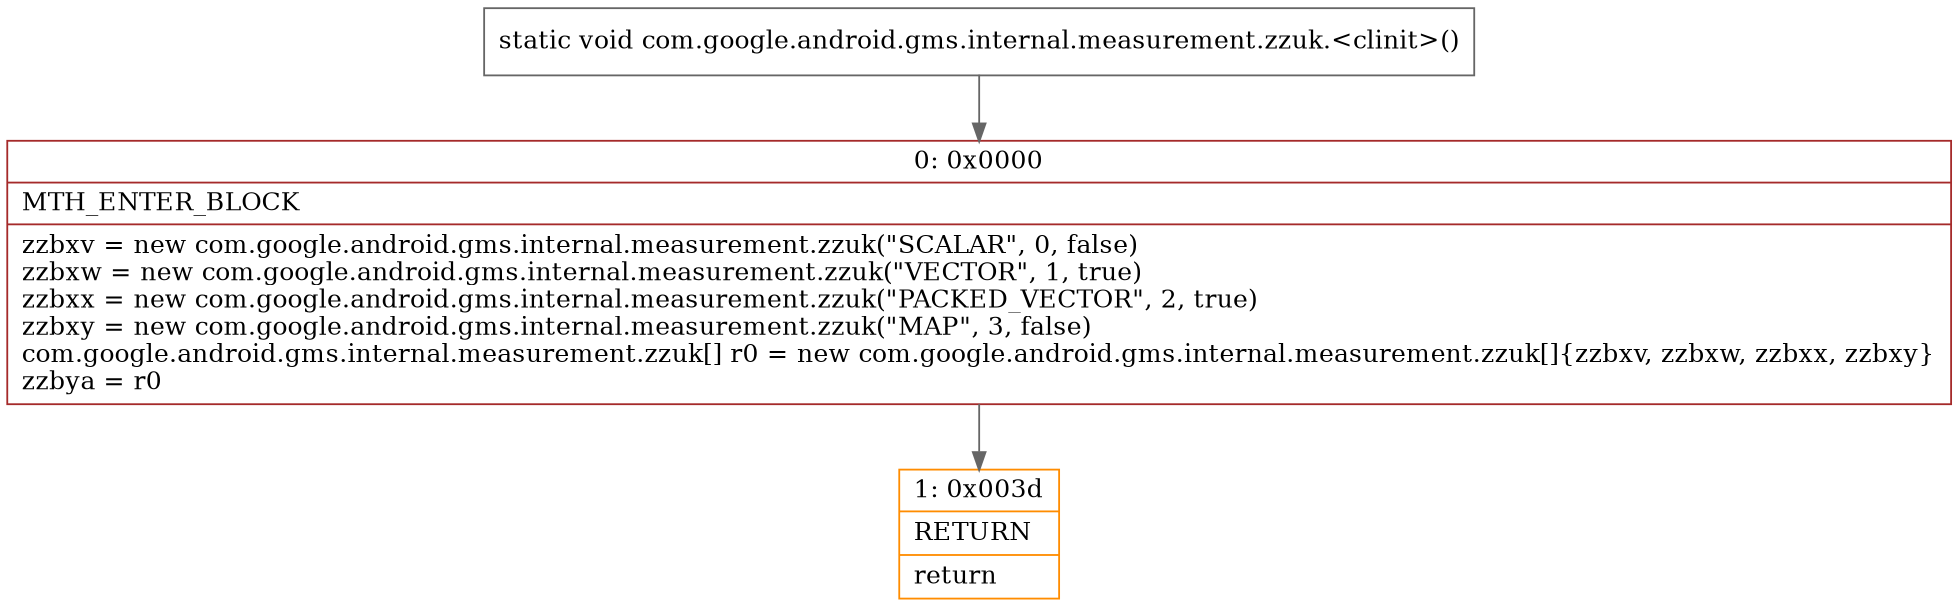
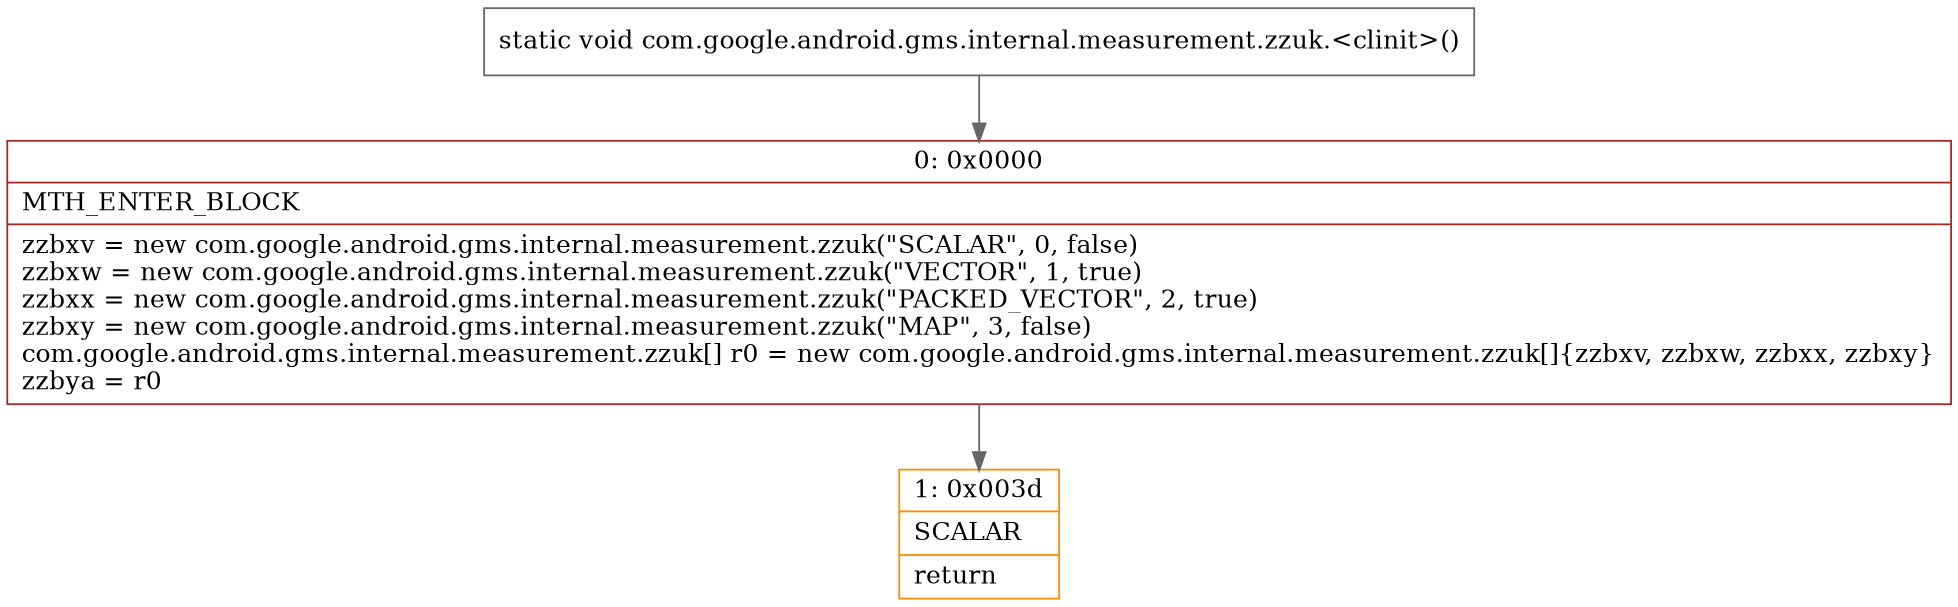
node "1: 0x003d": text "RETURN" -> "SCALAR"
